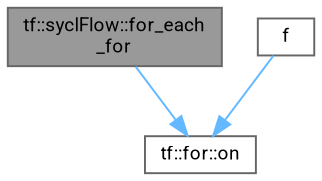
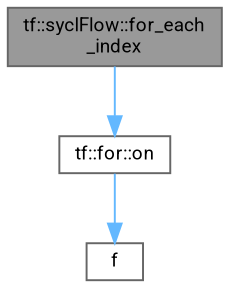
node "tf::syclFlow::for_each _for": label "tf::syclFlow::for_each _for" -> "tf::syclFlow::for_each _index"
edge "f" -> "tf::for::on": reversed
